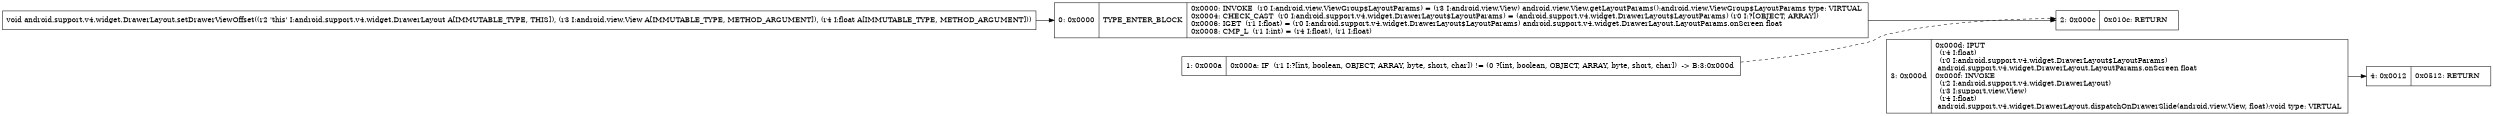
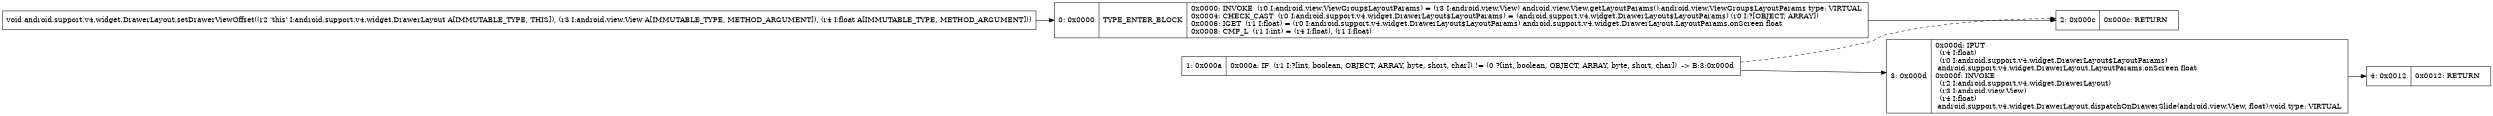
node "2: 0x000c": text "0x010c: RETURN" -> "0x000c: RETURN"
edge "1: 0x000a" -> "3: 0x000d": added
node "4: 0x0012": text "0x0512: RETURN" -> "0x0012: RETURN"
node "3: 0x000d": text "(r3 I:support.view.View)" -> "(r3 I:android.view.View)"
